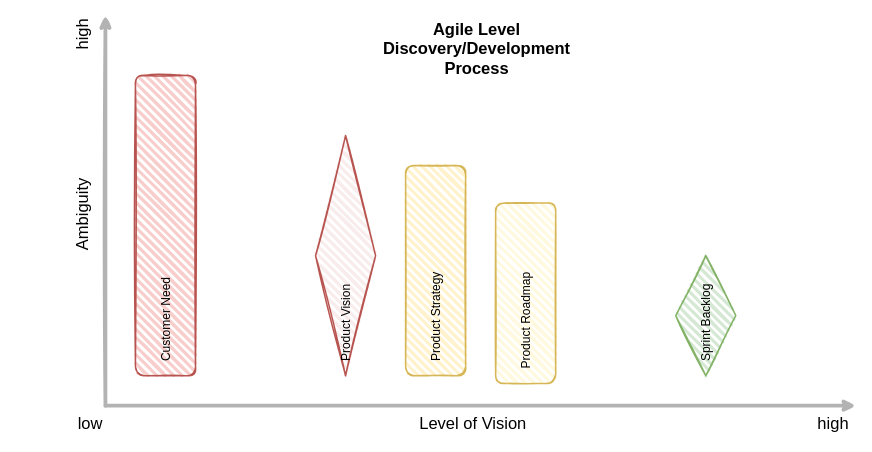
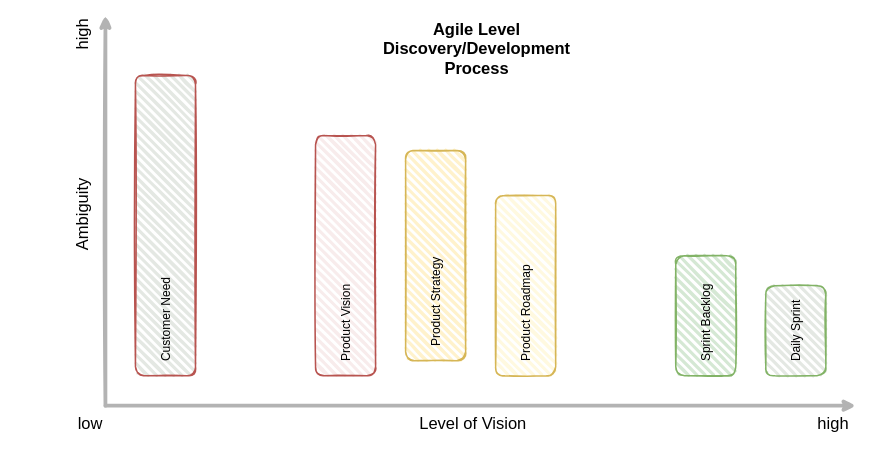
node "Customer Need": fillcolor #f8cecc -> #e4e8e3
node "Product Vision": shape diamond -> rounded rectangle
node "Product Strategy": moved (435, 270) -> (435, 255)
node "Product Roadmap": moved (525, 293) -> (525, 285)
node "Sprint Backlog": shape diamond -> rounded rectangle
node "Daily Sprint": added
